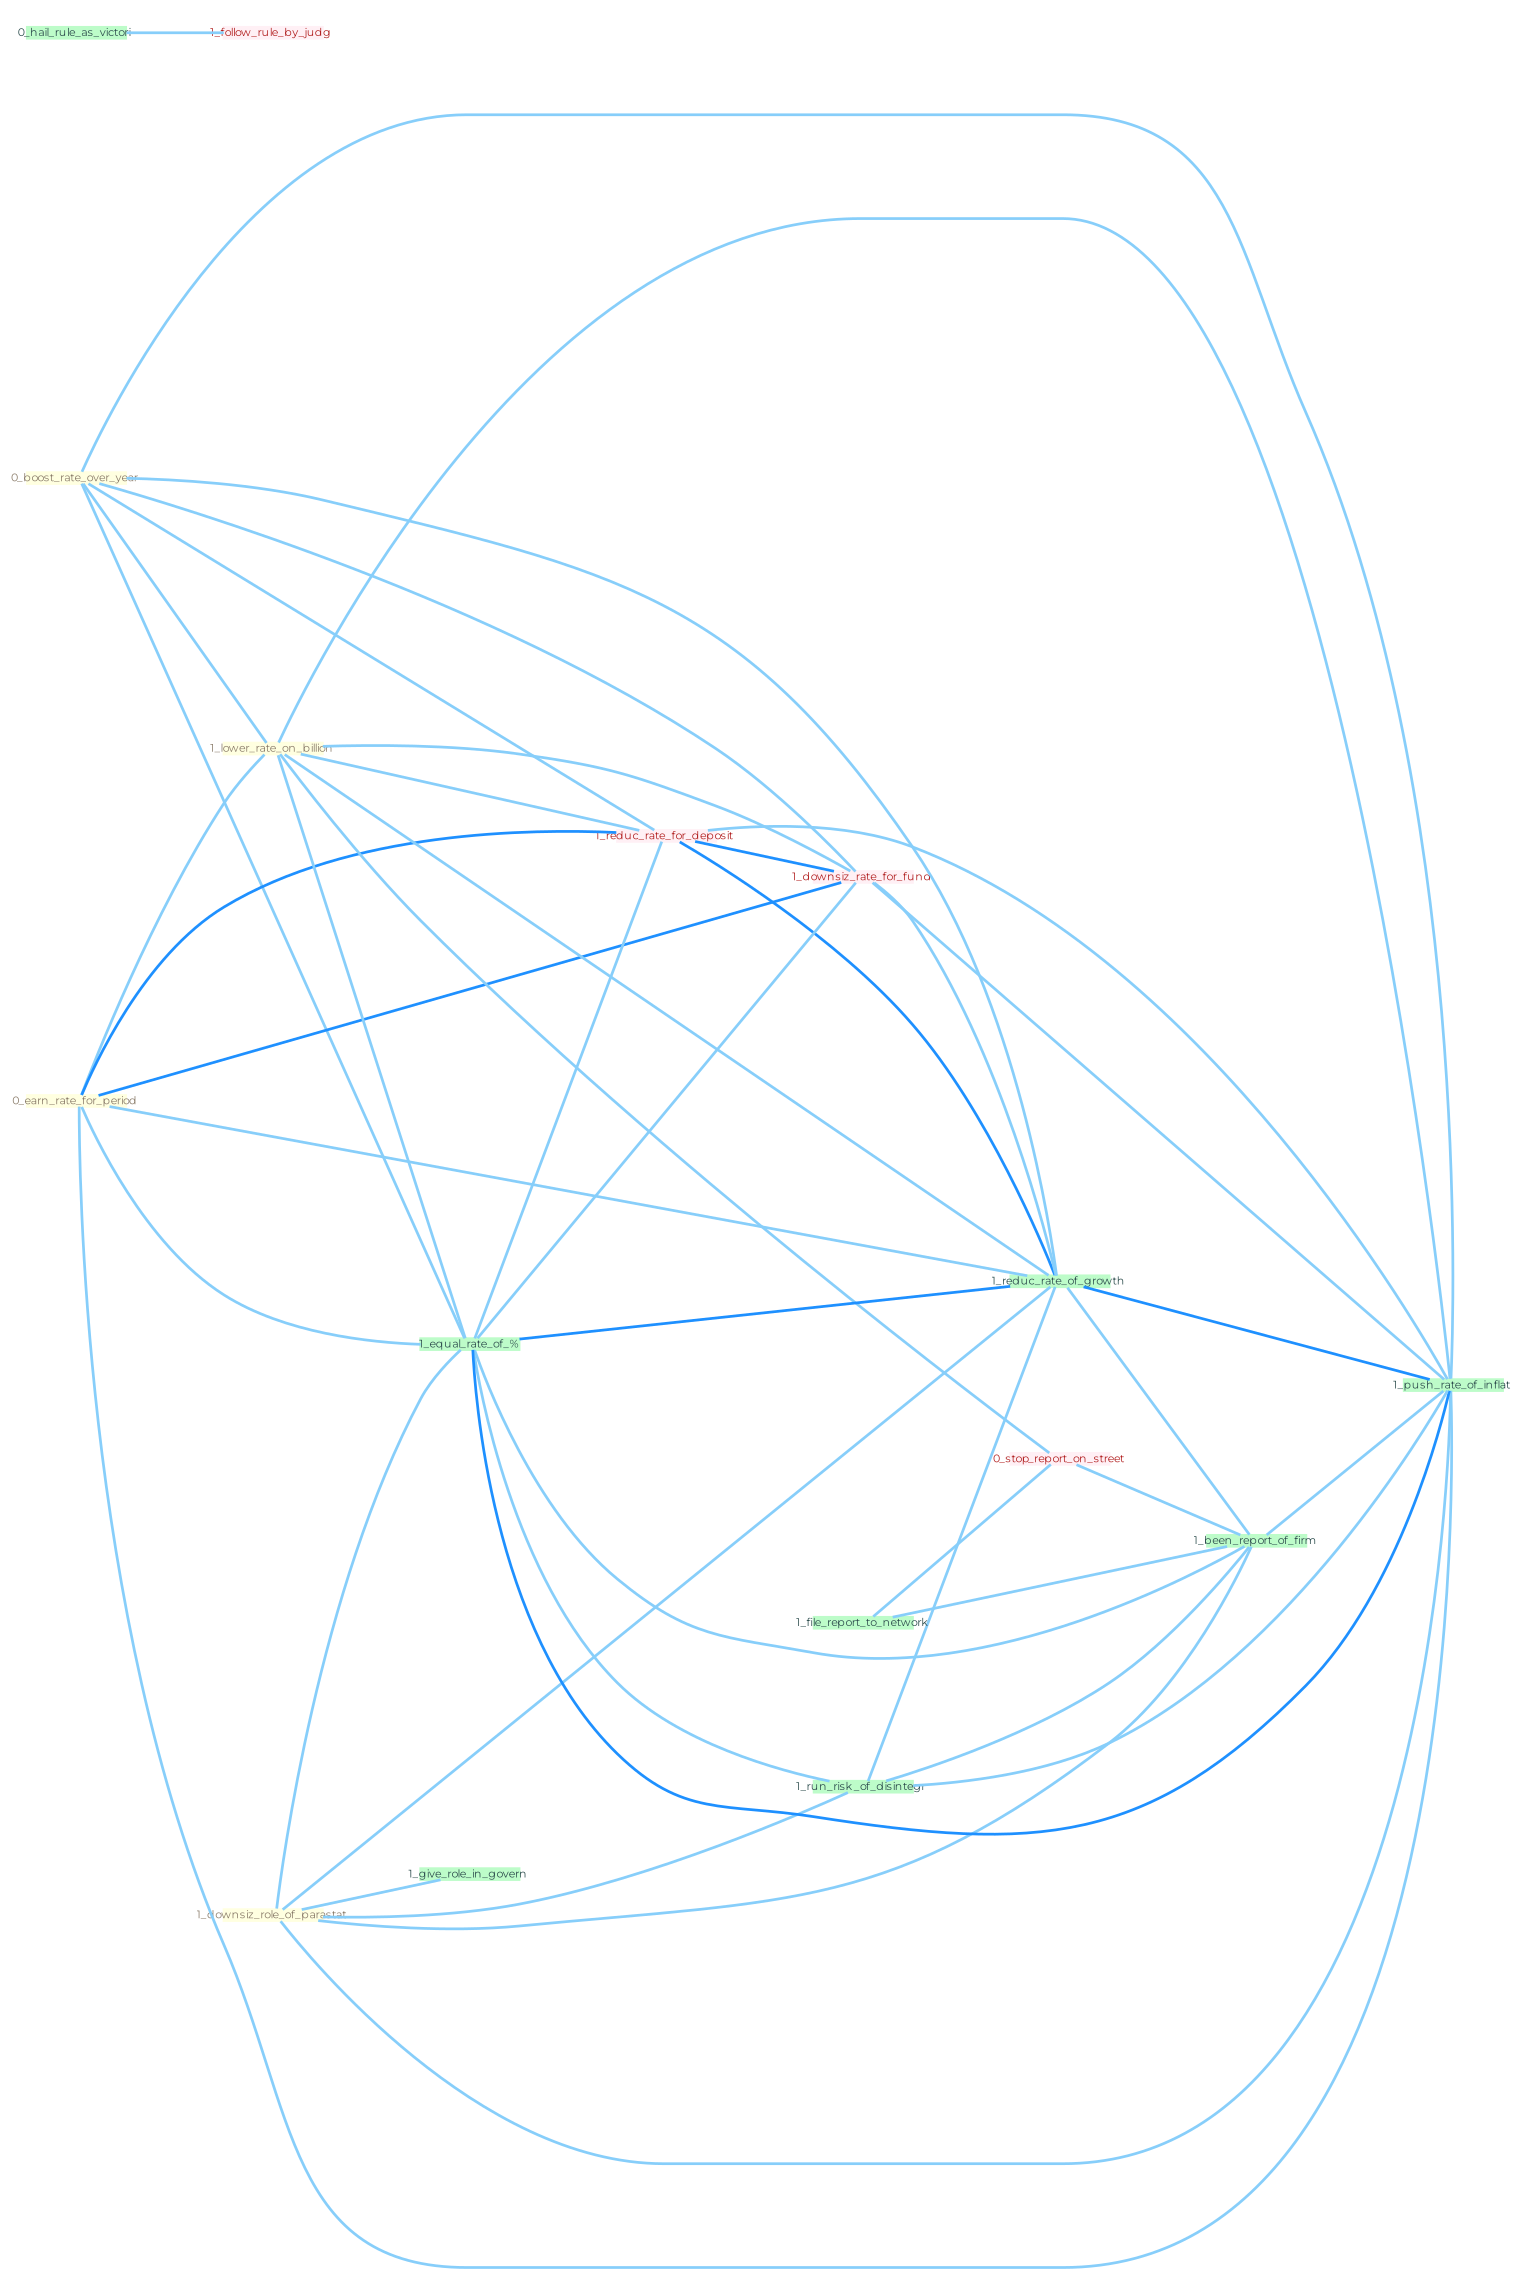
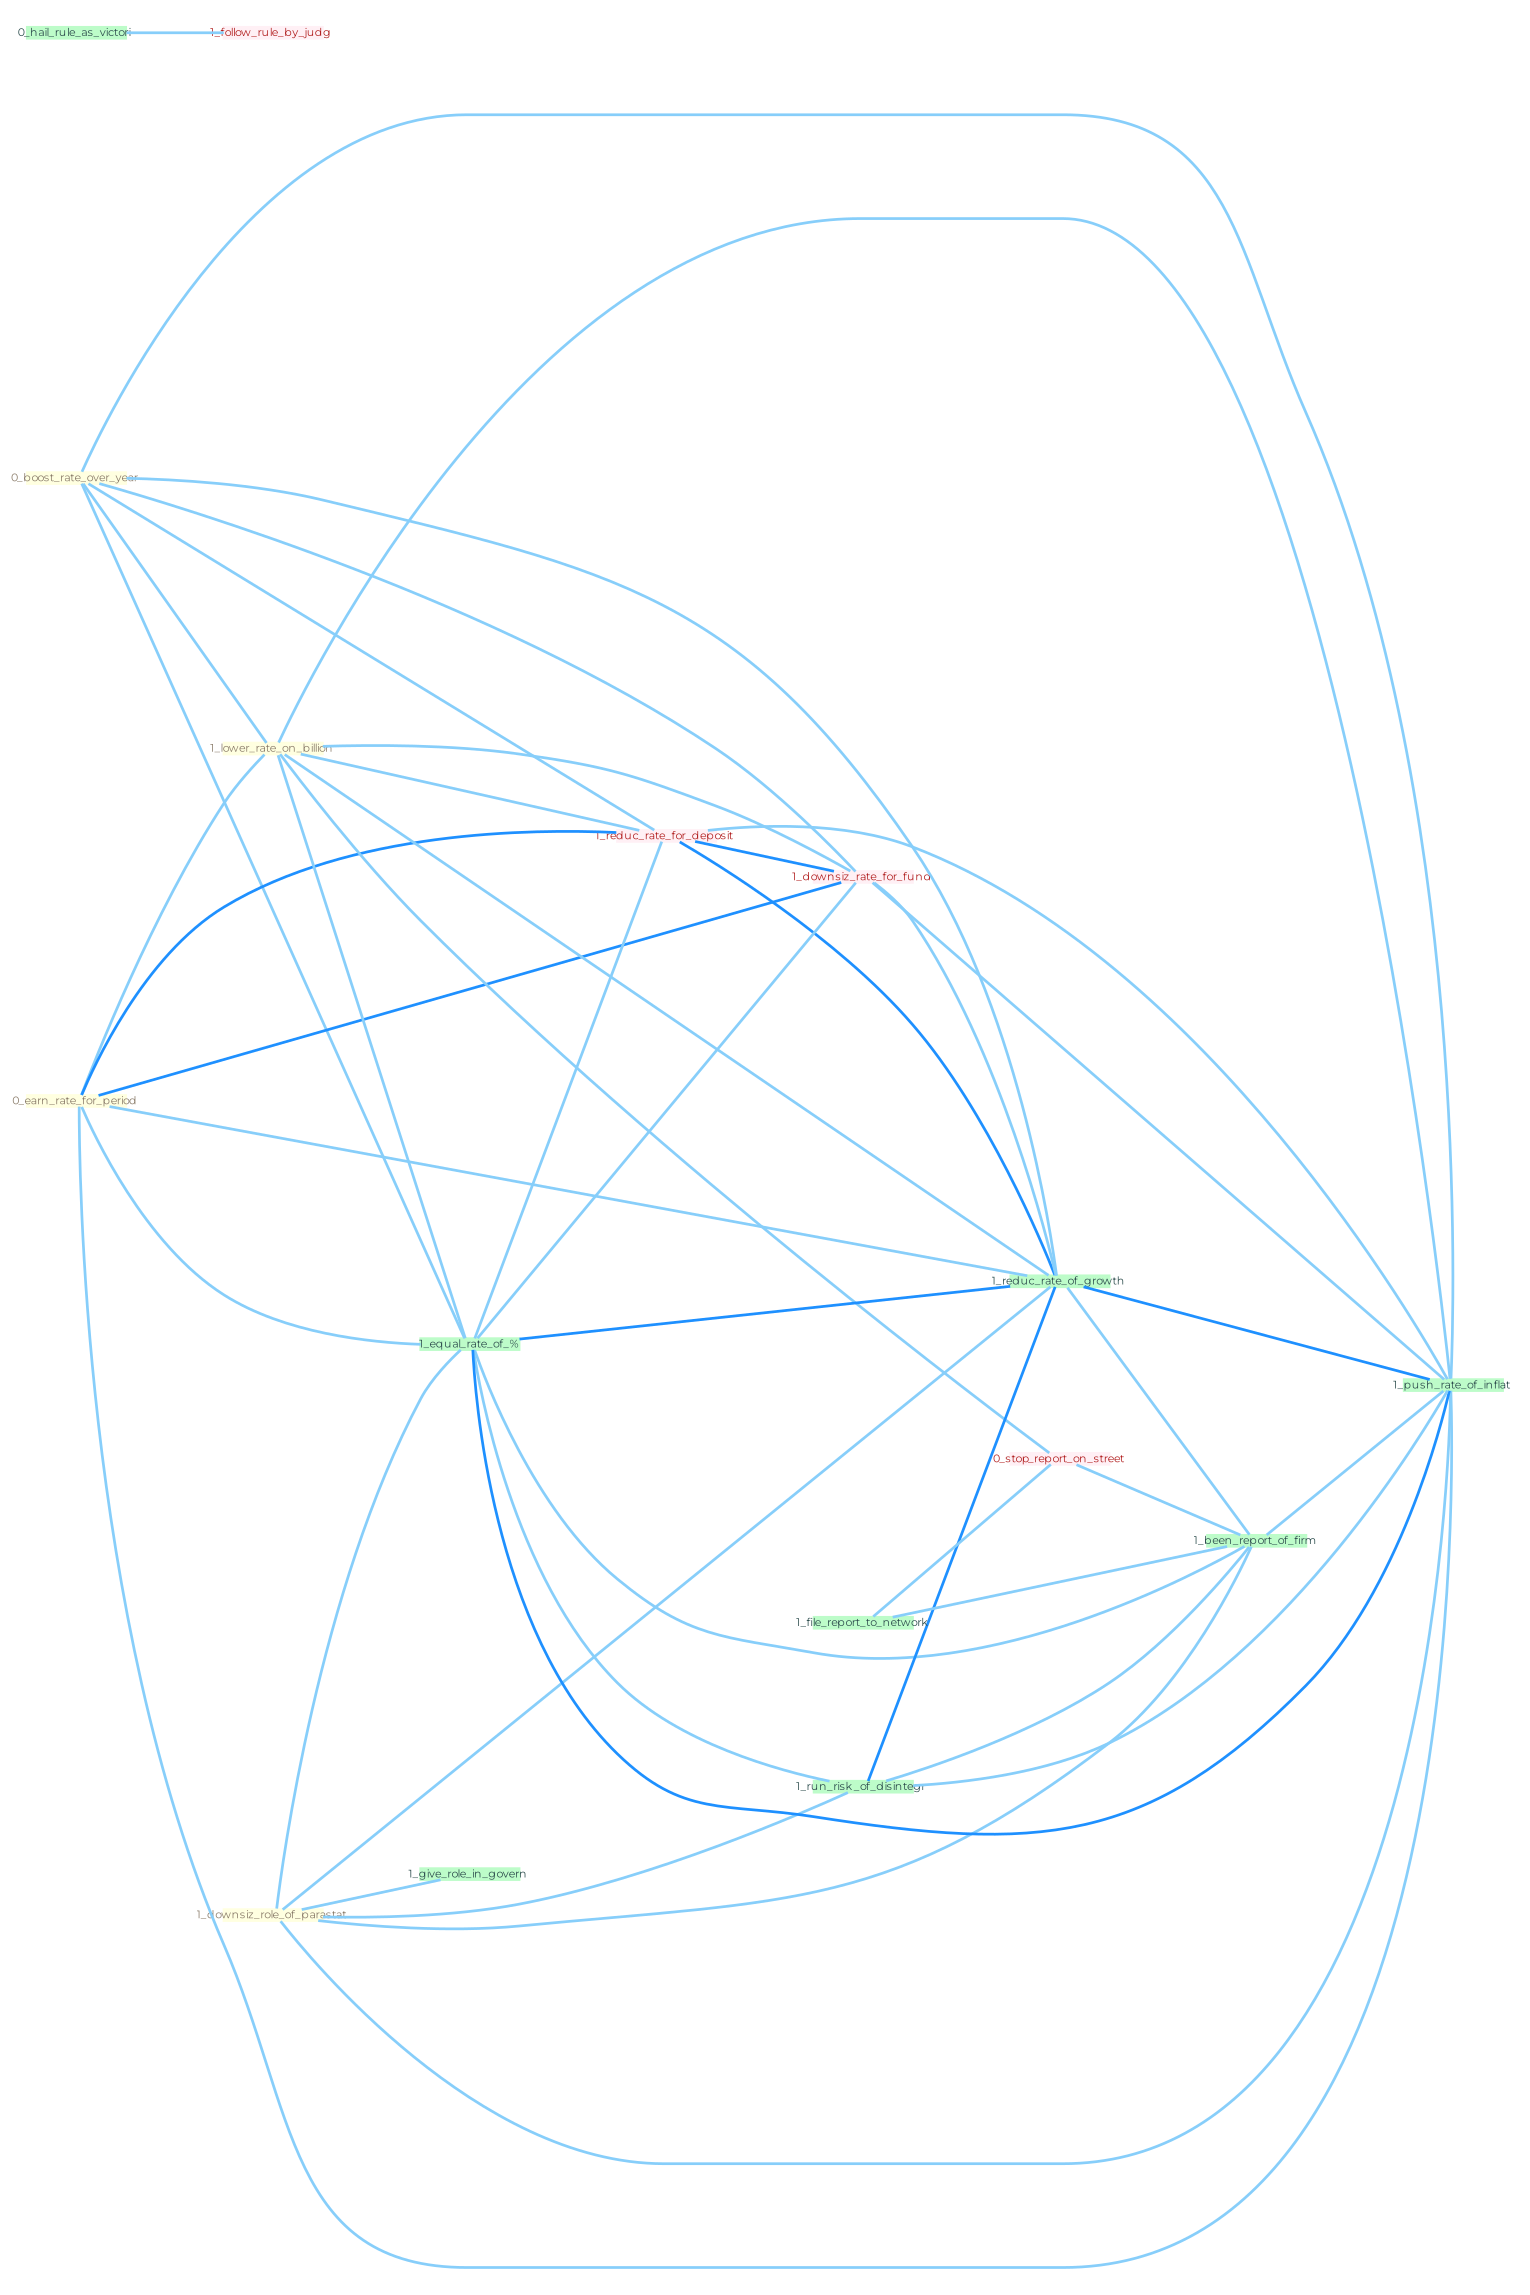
edge "1_reduc_rate_of_growth" -- "1_run_risk_of_disintegr": color #87cefa -> #1e90ff
